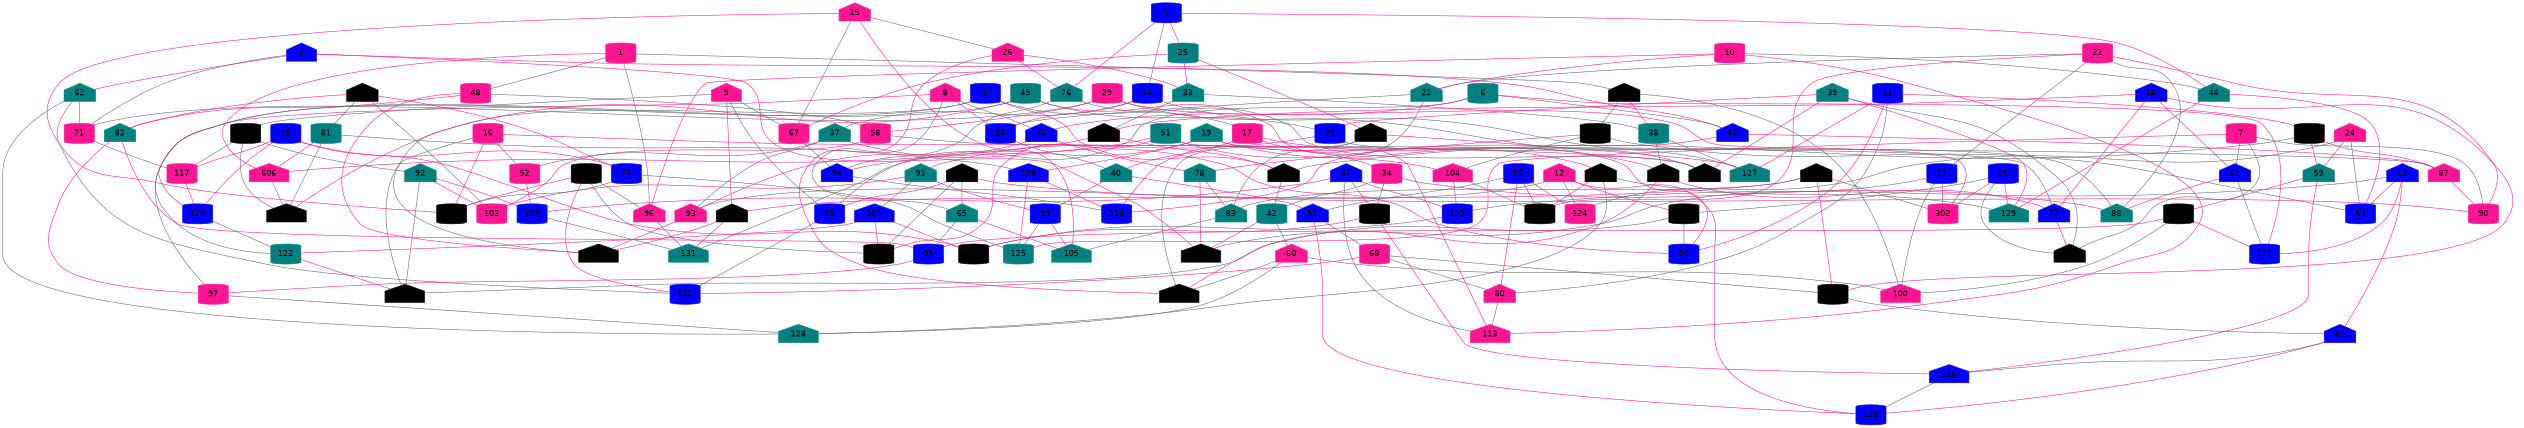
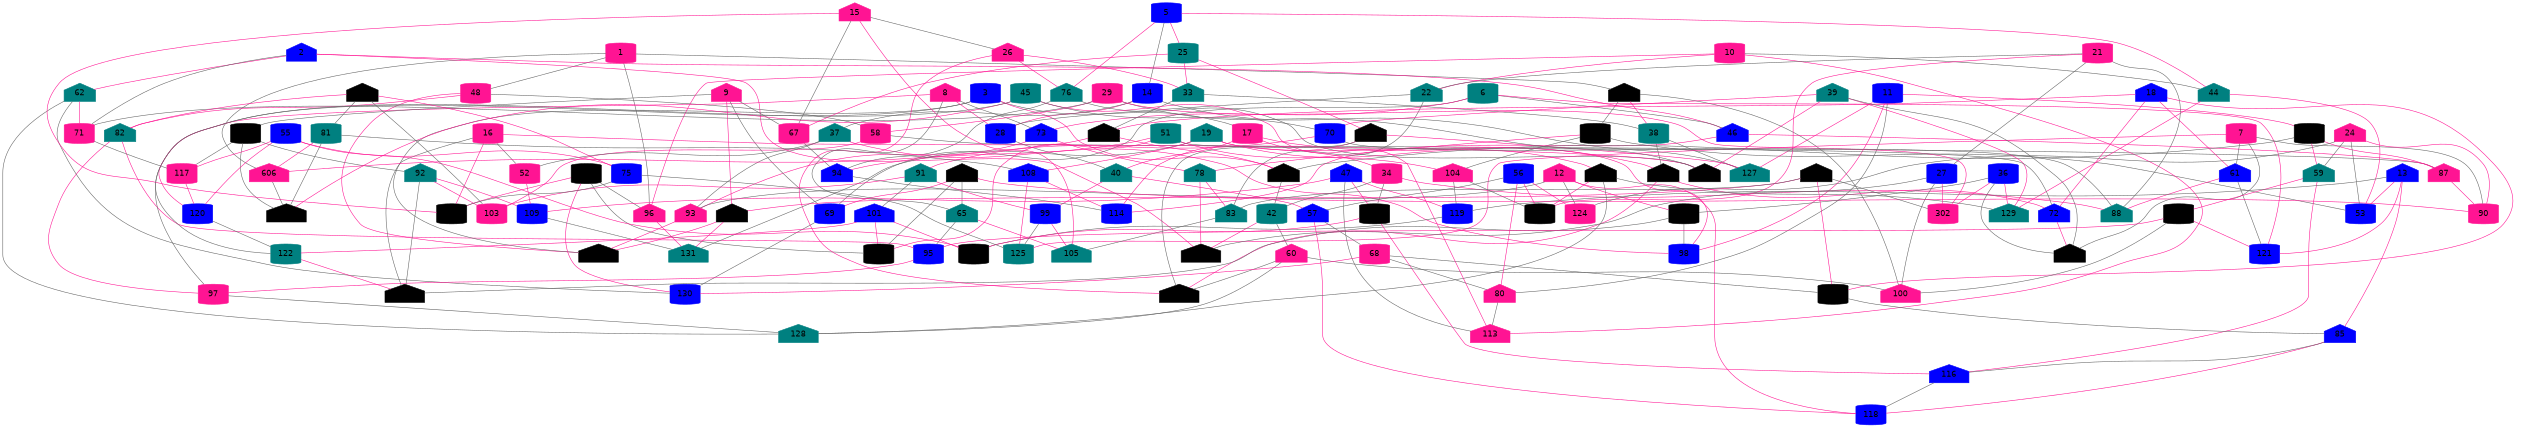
edge "1" -- "606": color deeppink -> gray40
edge "21" -- "90": now "24" -- "90"
